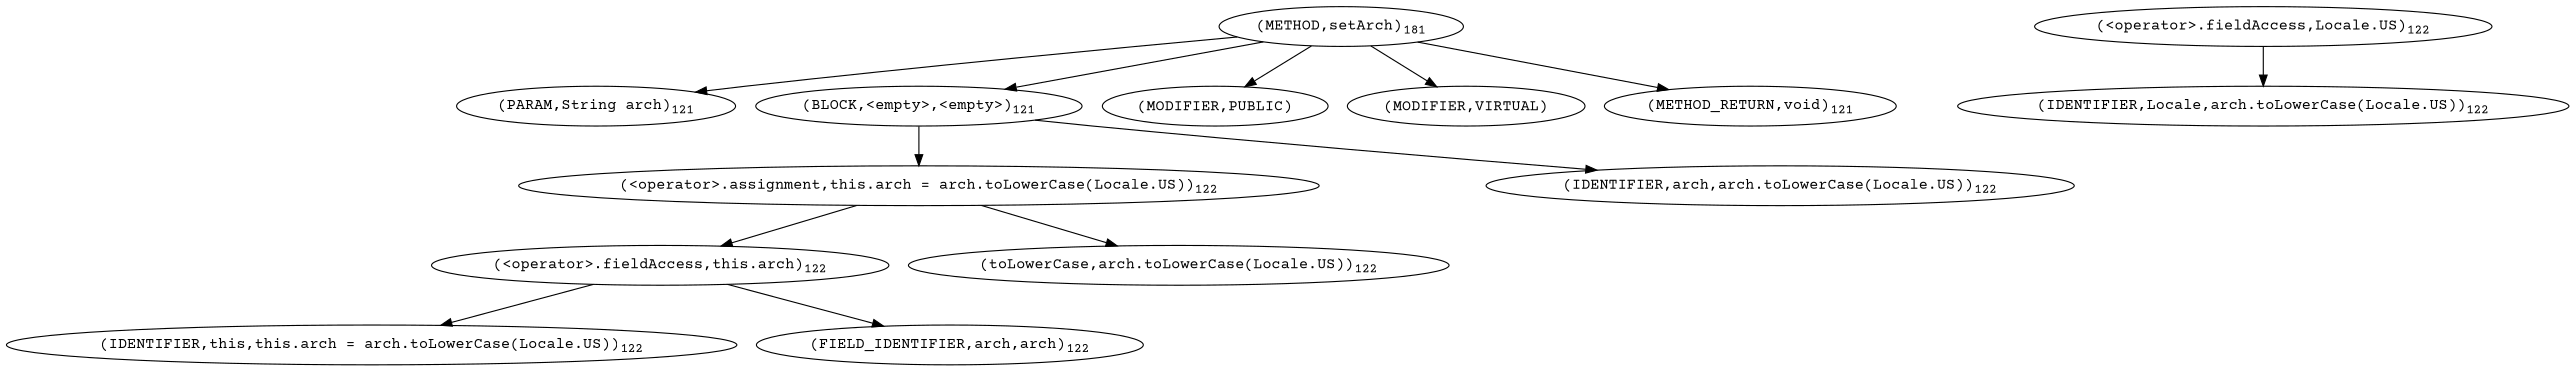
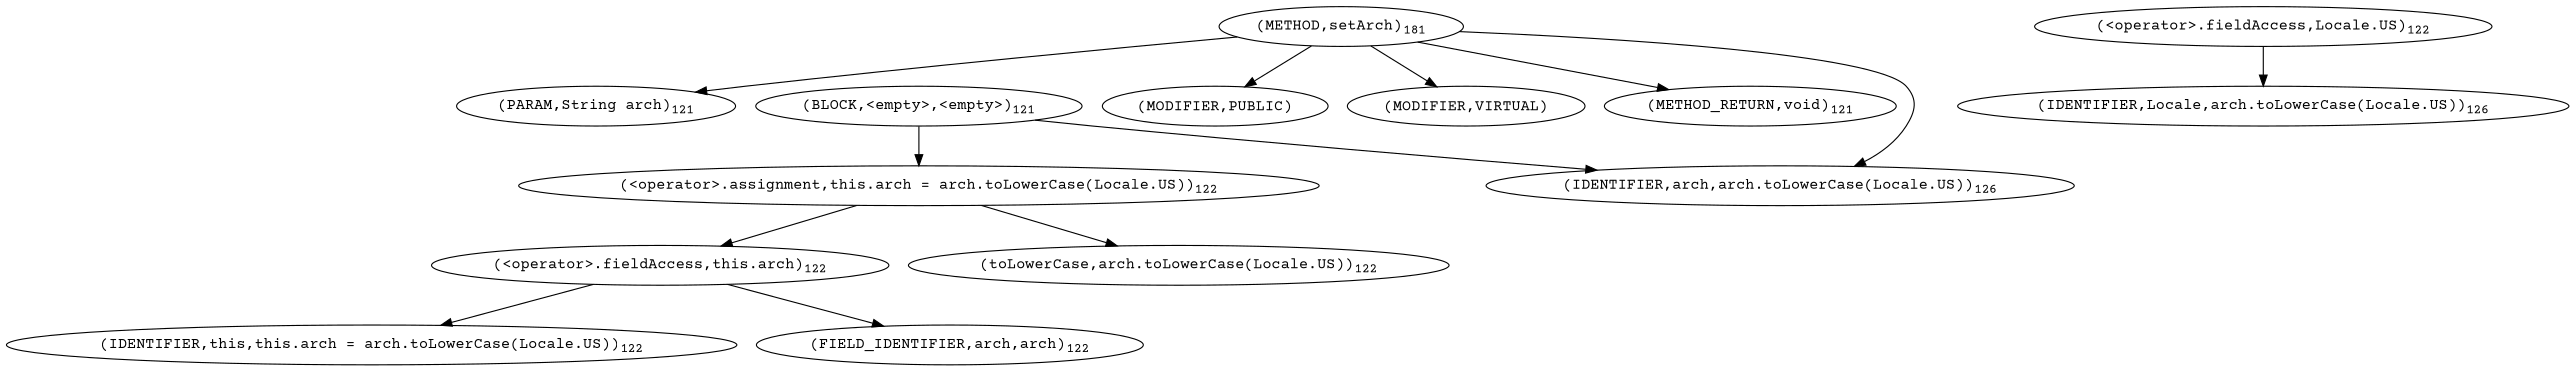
edge "(METHOD,setArch)" -> "(BLOCK,<empty>,<empty>)": now "(METHOD,setArch)" -> "(IDENTIFIER,arch,arch.toLowerCase(Locale.US))"
node "(IDENTIFIER,Locale,arch.toLowerCase(Locale.US))": text "122" -> "126"
node "(IDENTIFIER,arch,arch.toLowerCase(Locale.US))": text "122" -> "126"
